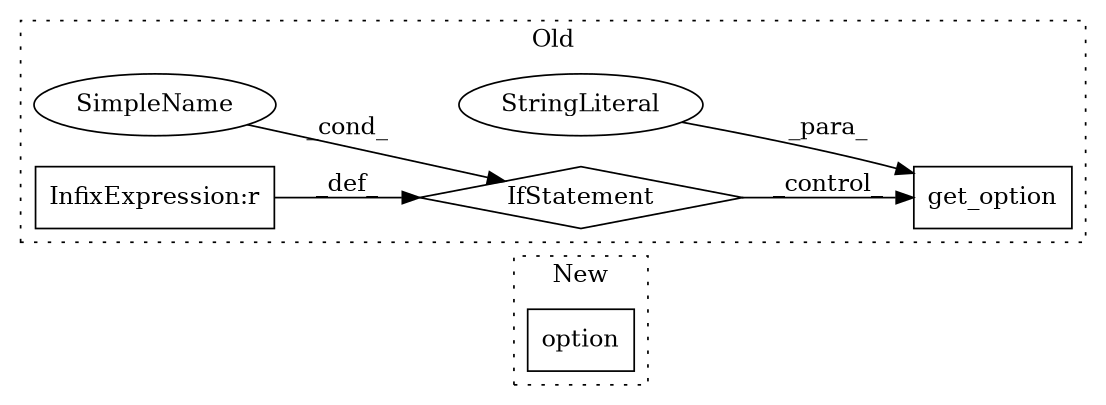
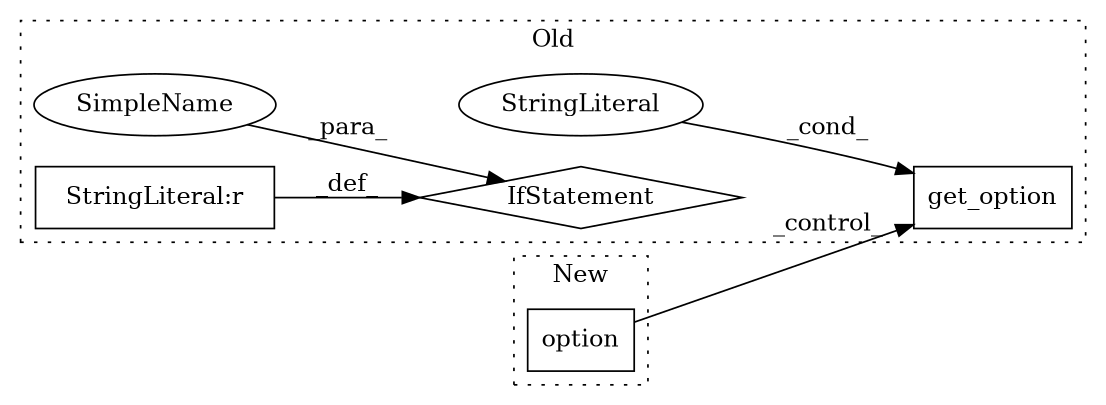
edge "SimpleName" -> "IfStatement": label "_cond_" -> "_para_"
edge "StringLiteral" -> "get_option": label "_para_" -> "_cond_"
node "InfixExpression:r": label "InfixExpression:r" -> "StringLiteral:r"
edge "IfStatement" -> "get_option": now "option" -> "get_option"
